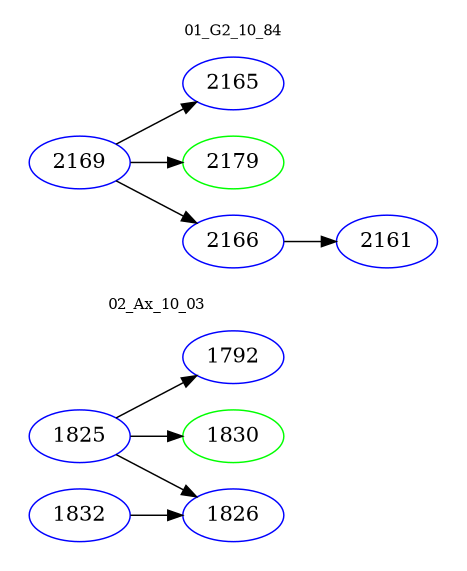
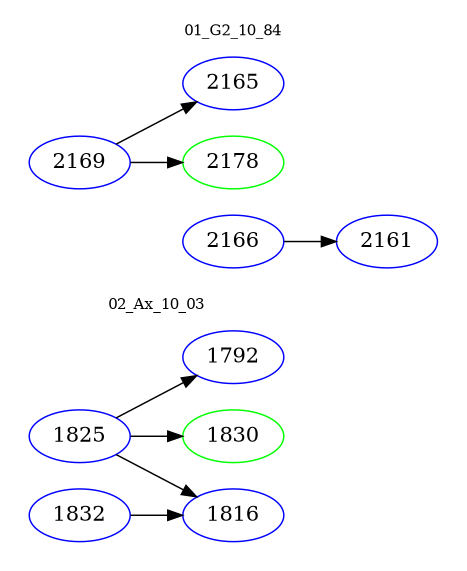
node "2179": label "2179" -> "2178"
edge "2169" -> "2166": removed
node "1826": label "1826" -> "1816"
